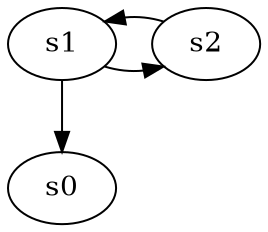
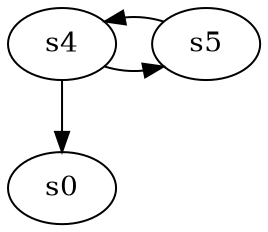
node "s1": label "s1" -> "s4"
node "s2": label "s2" -> "s5"
